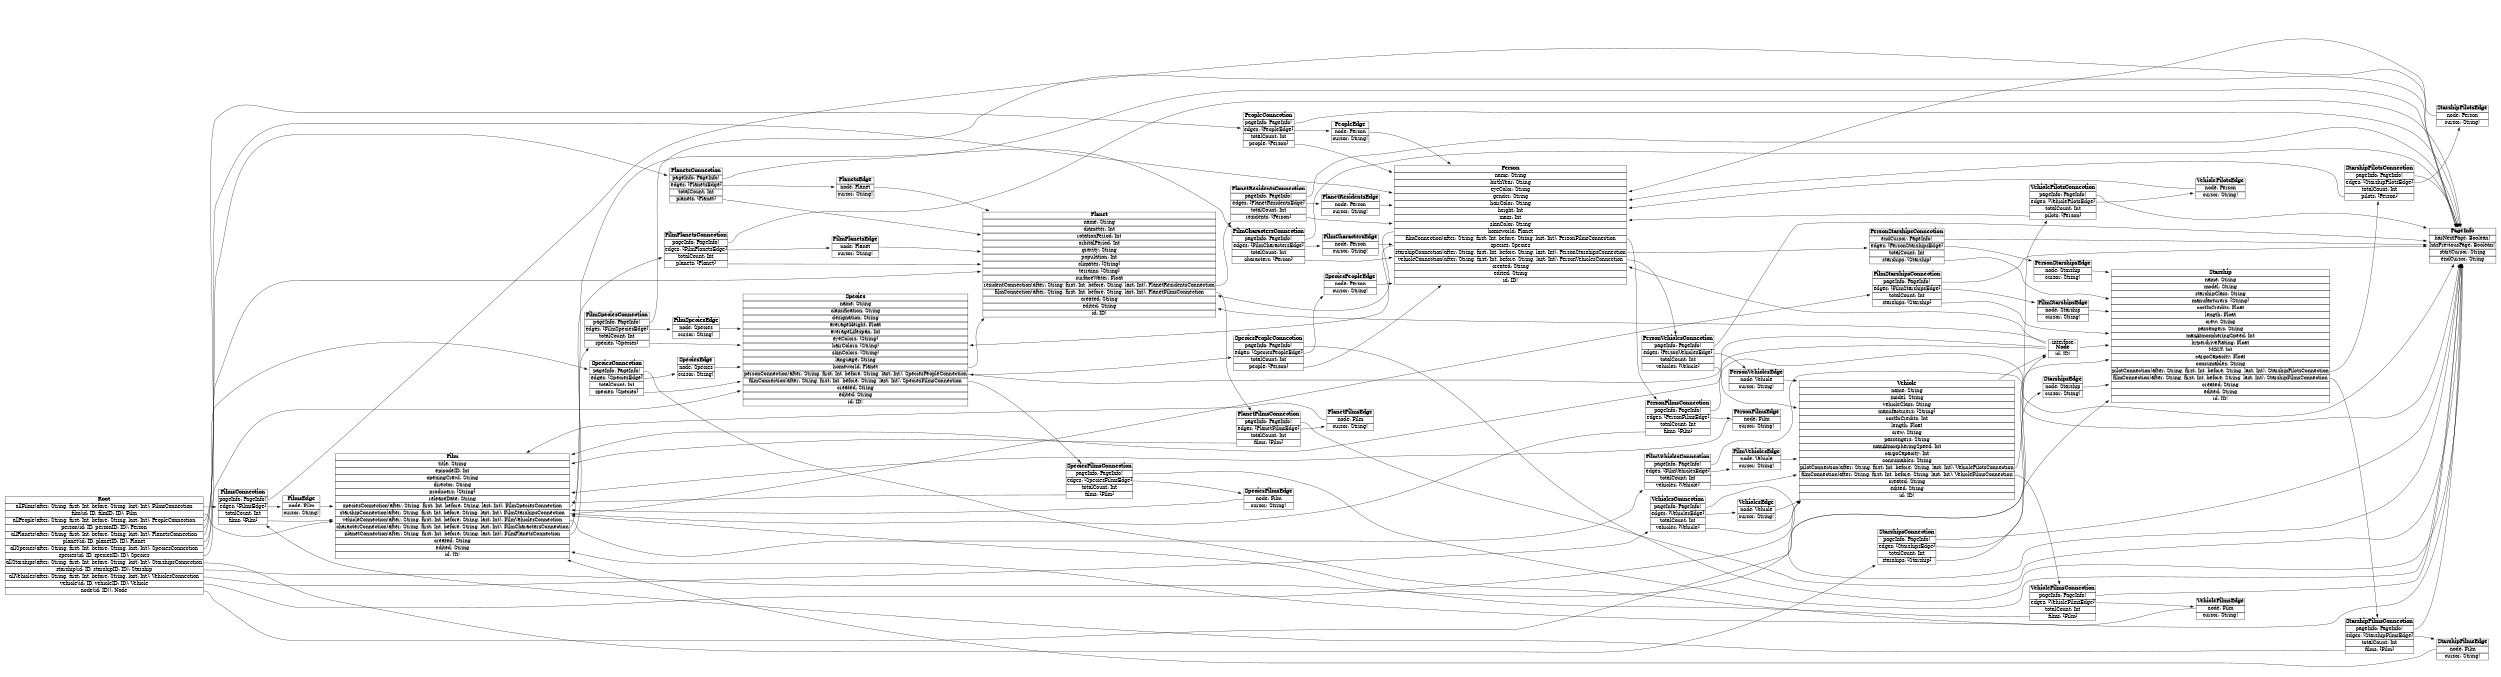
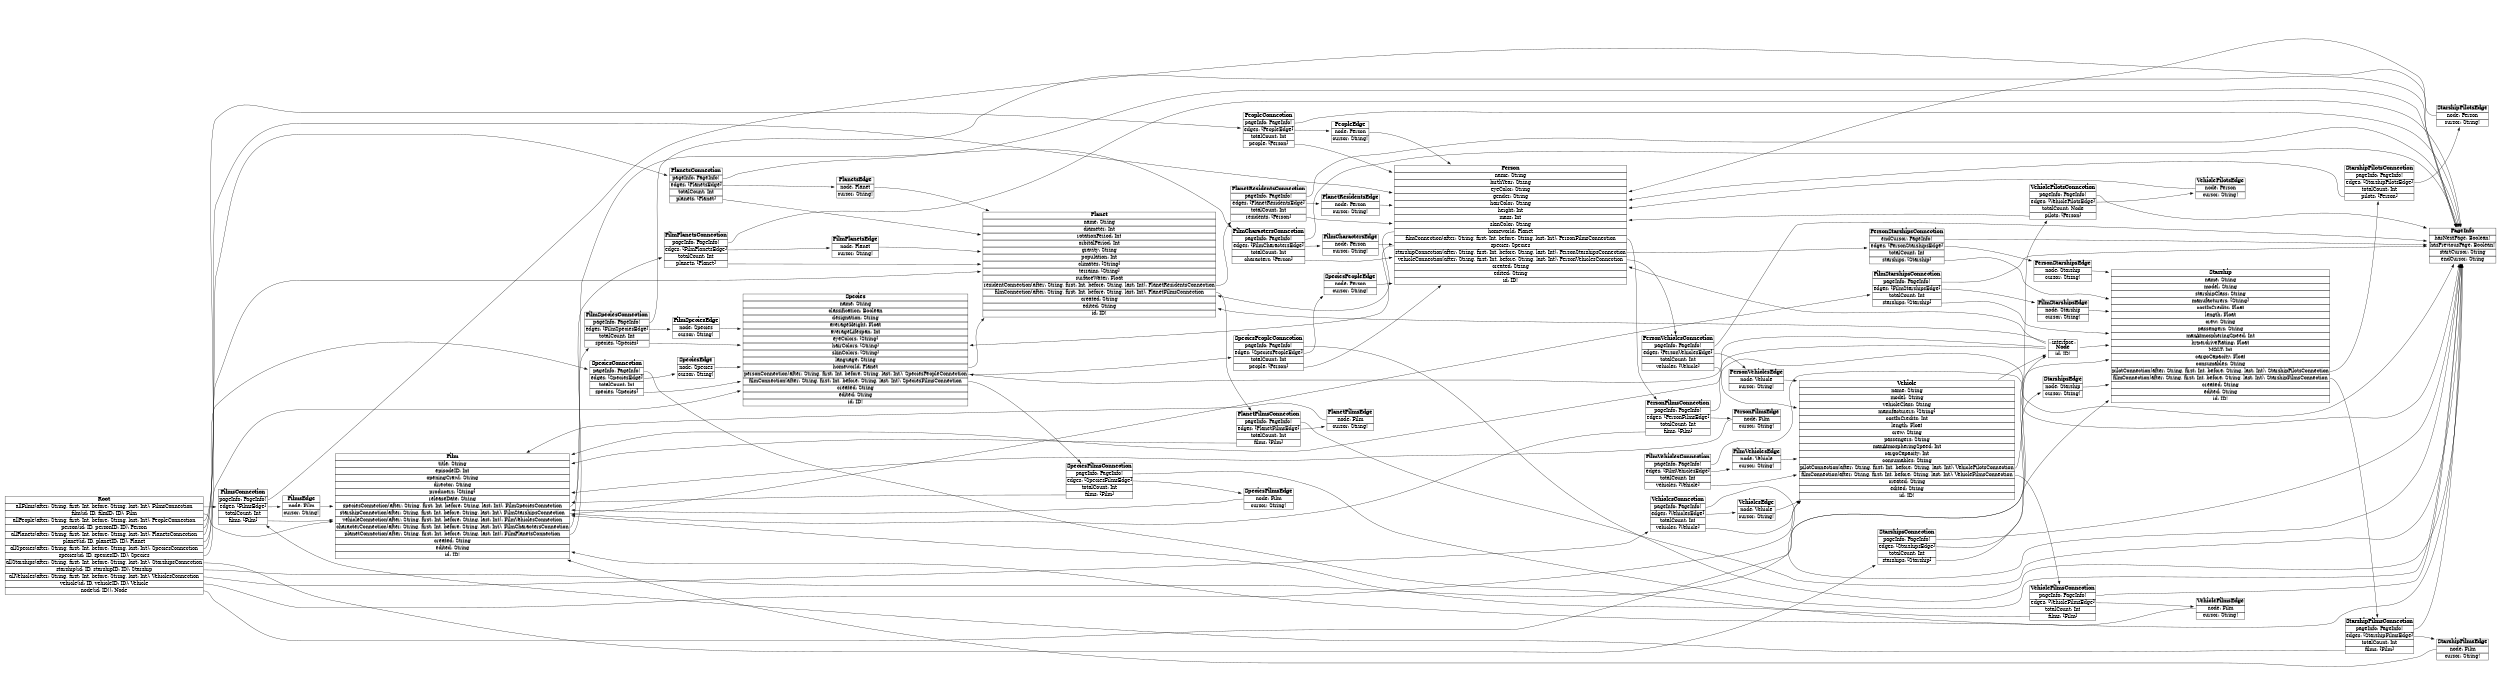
edge "StarshipPilotsConnection" -> "PageInfo": removed
node "VehiclePilotsConnection": text "totalCount: Int" -> "totalCount: Node"
node "Species": text "classification: String" -> "classification: Boolean"
edge "Film" -> "FilmVehiclesConnection": removed
